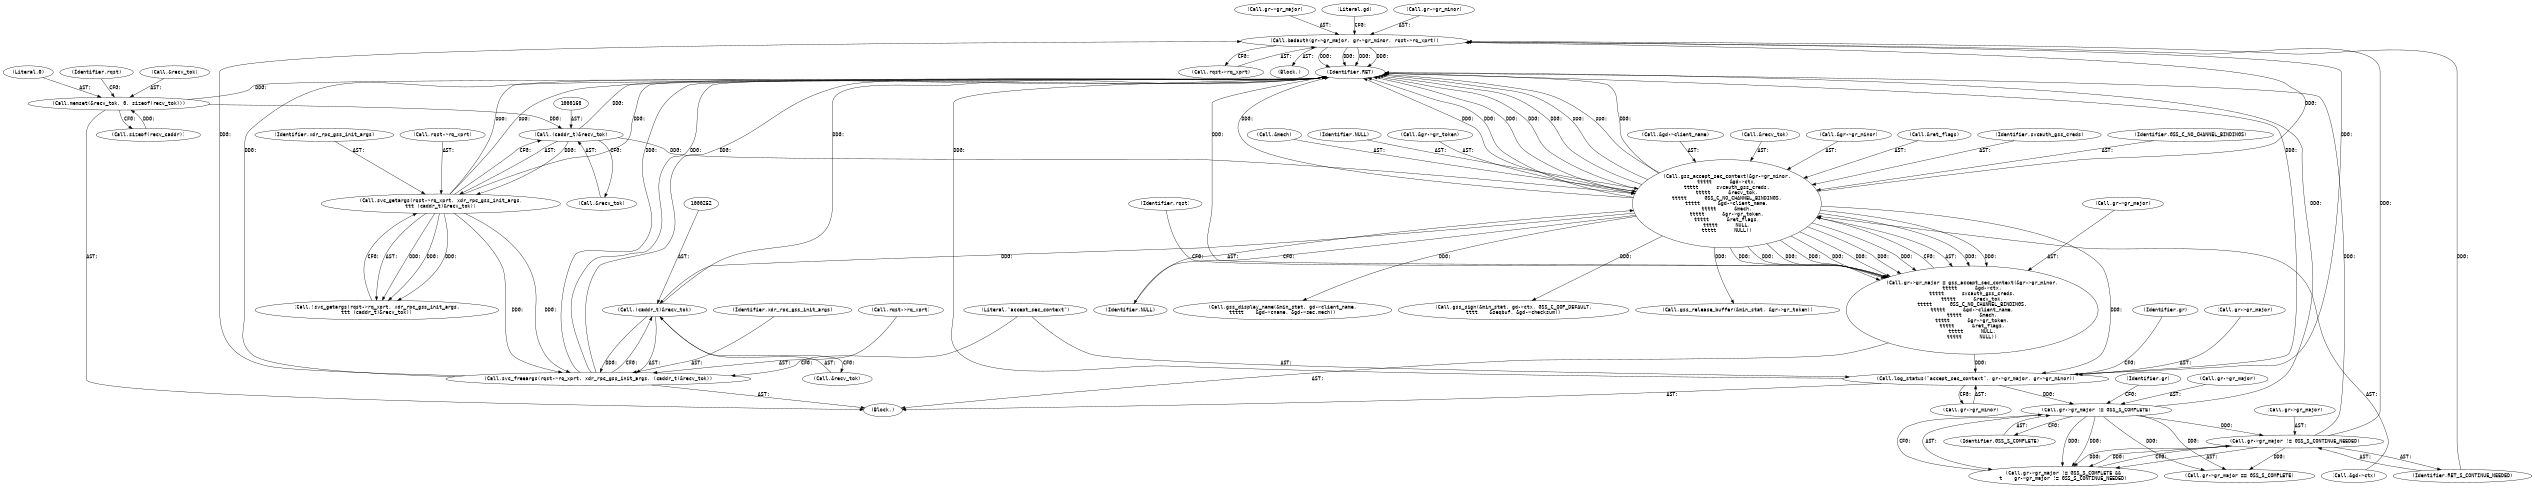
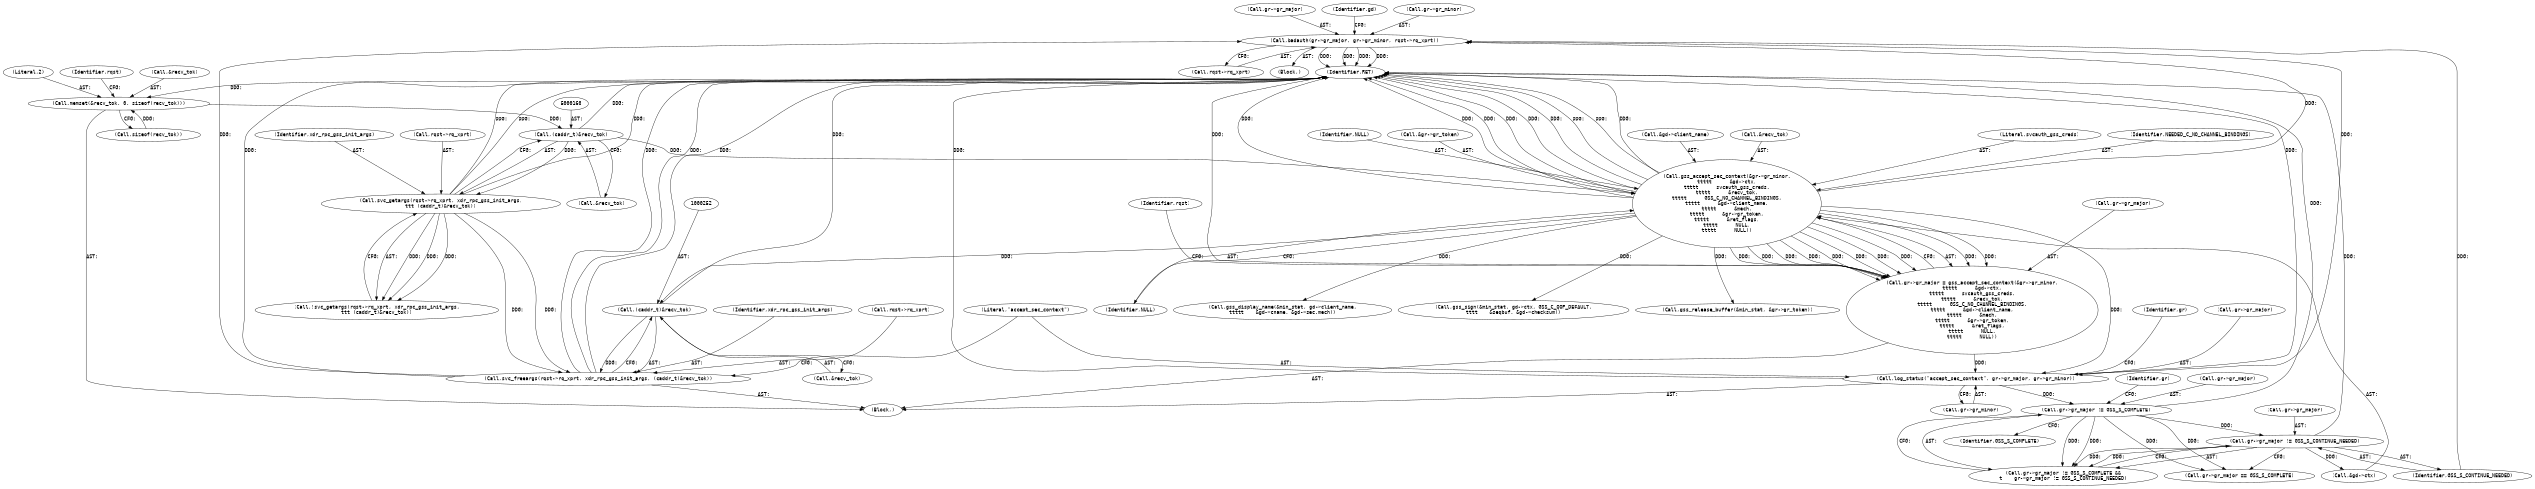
node "(Literal,gd)": label "(Literal,gd)" -> "(Identifier,gd)"
edge "(Call,gr->gr_major != GSS_S_CONTINUE_NEEDED)" -> "(Call,badauth(gr->gr_major, gr->gr_minor, rqst->rq_xprt))": now "(Call,gr->gr_major != GSS_S_CONTINUE_NEEDED)" -> "(Call,&gd->ctx)"
node "(Literal,0)": label "(Literal,0)" -> "(Literal,2)"
edge "(Call,memset(&recv_tok, 0, sizeof(recv_tok)))" -> "(Identifier,RET)": reversed
node "1000160": label "1000160" -> "5000160"
node "(Call,sizeof(recv_caddr))": label "(Call,sizeof(recv_caddr))" -> "(Call,sizeof(recv_tok))"
node "(Call,&mech)": removed
node "(Call,&gr->gr_minor)": removed
node "(Call,&ret_flags)": removed
node "(Identifier,svcauth_gss_creds)": label "(Identifier,svcauth_gss_creds)" -> "(Literal,svcauth_gss_creds)"
node "(Identifier,GSS_C_NO_CHANNEL_BINDINGS)": label "(Identifier,GSS_C_NO_CHANNEL_BINDINGS)" -> "(Identifier,NEEDED_C_NO_CHANNEL_BINDINGS)"
edge "(Identifier,GSS_S_COMPLETE)" -> "(Call,gr->gr_major != GSS_S_COMPLETE)": removed, label "AST:"
edge "(Call,gr->gr_major != GSS_S_CONTINUE_NEEDED)" -> "(Call,gr->gr_major == GSS_S_COMPLETE)": label "DDG: " -> "CFG: "
node "(Identifier,RET_S_CONTINUE_NEEDED)": label "(Identifier,RET_S_CONTINUE_NEEDED)" -> "(Identifier,GSS_S_CONTINUE_NEEDED)"
